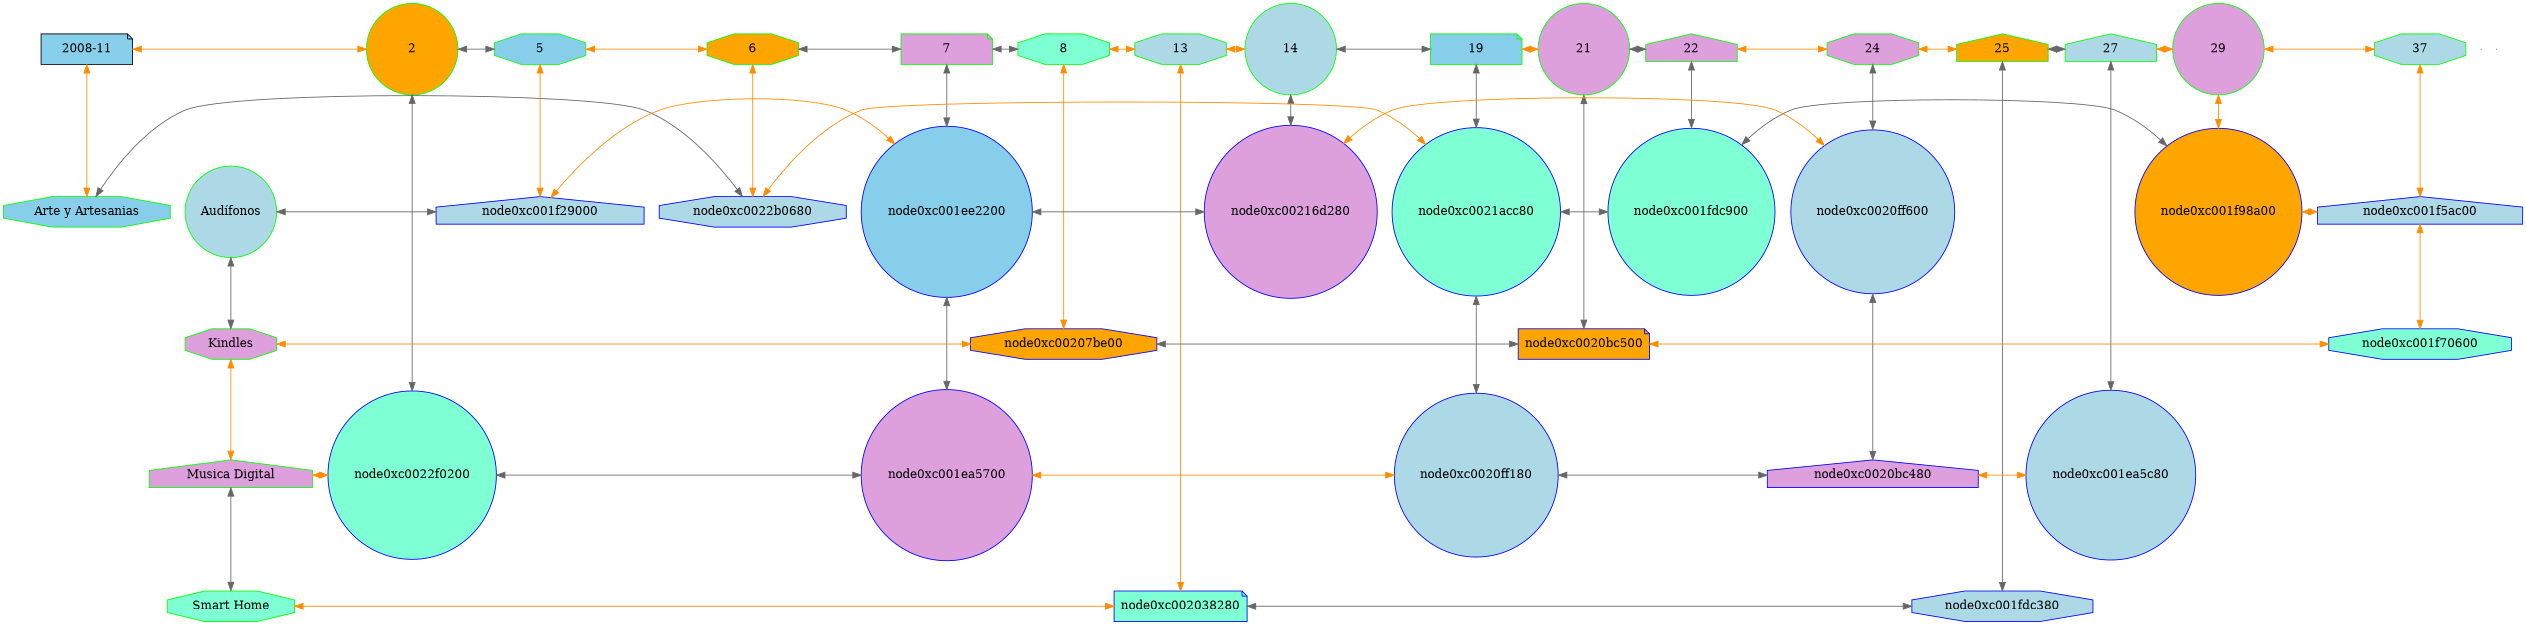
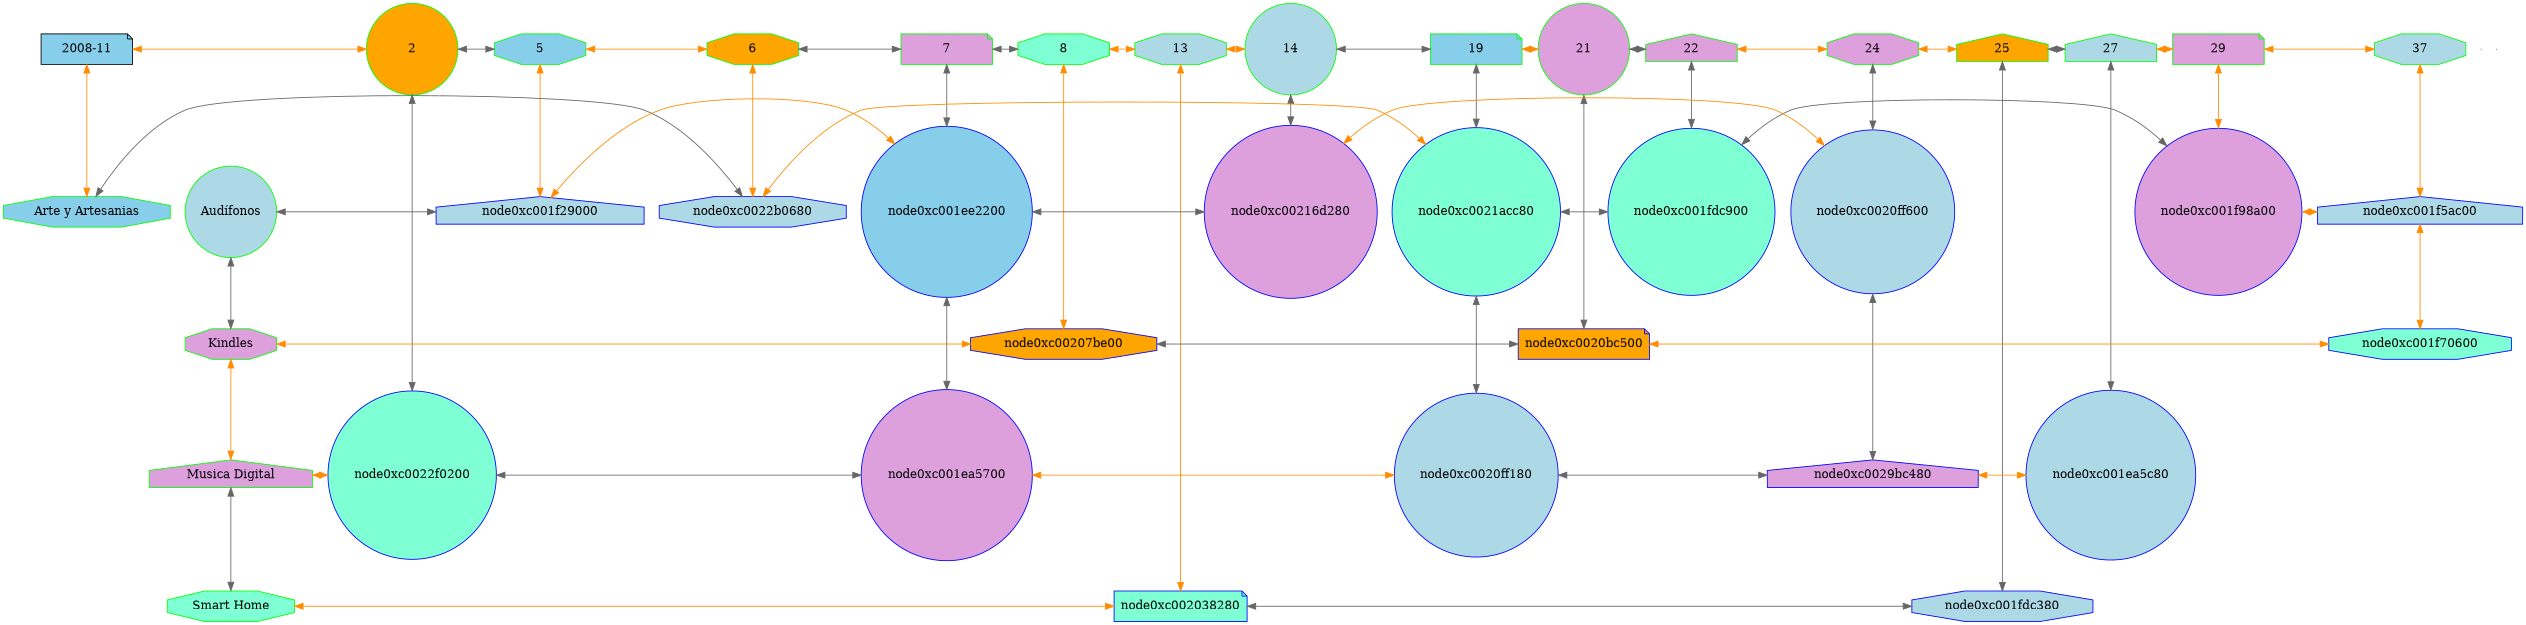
node "29": shape circle -> note
node "node0xc001f98a00": fillcolor orange -> plum
node "node0xc0020bc480": label "node0xc0020bc480" -> "node0xc0029bc480"
